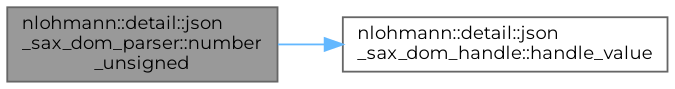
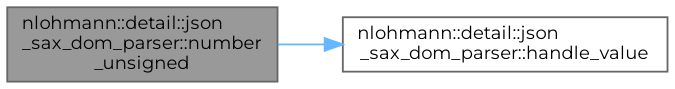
node "nlohmann::detail::json _sax_dom_handle::handle_value": label "nlohmann::detail::json _sax_dom_handle::handle_value" -> "nlohmann::detail::json _sax_dom_parser::handle_value"
